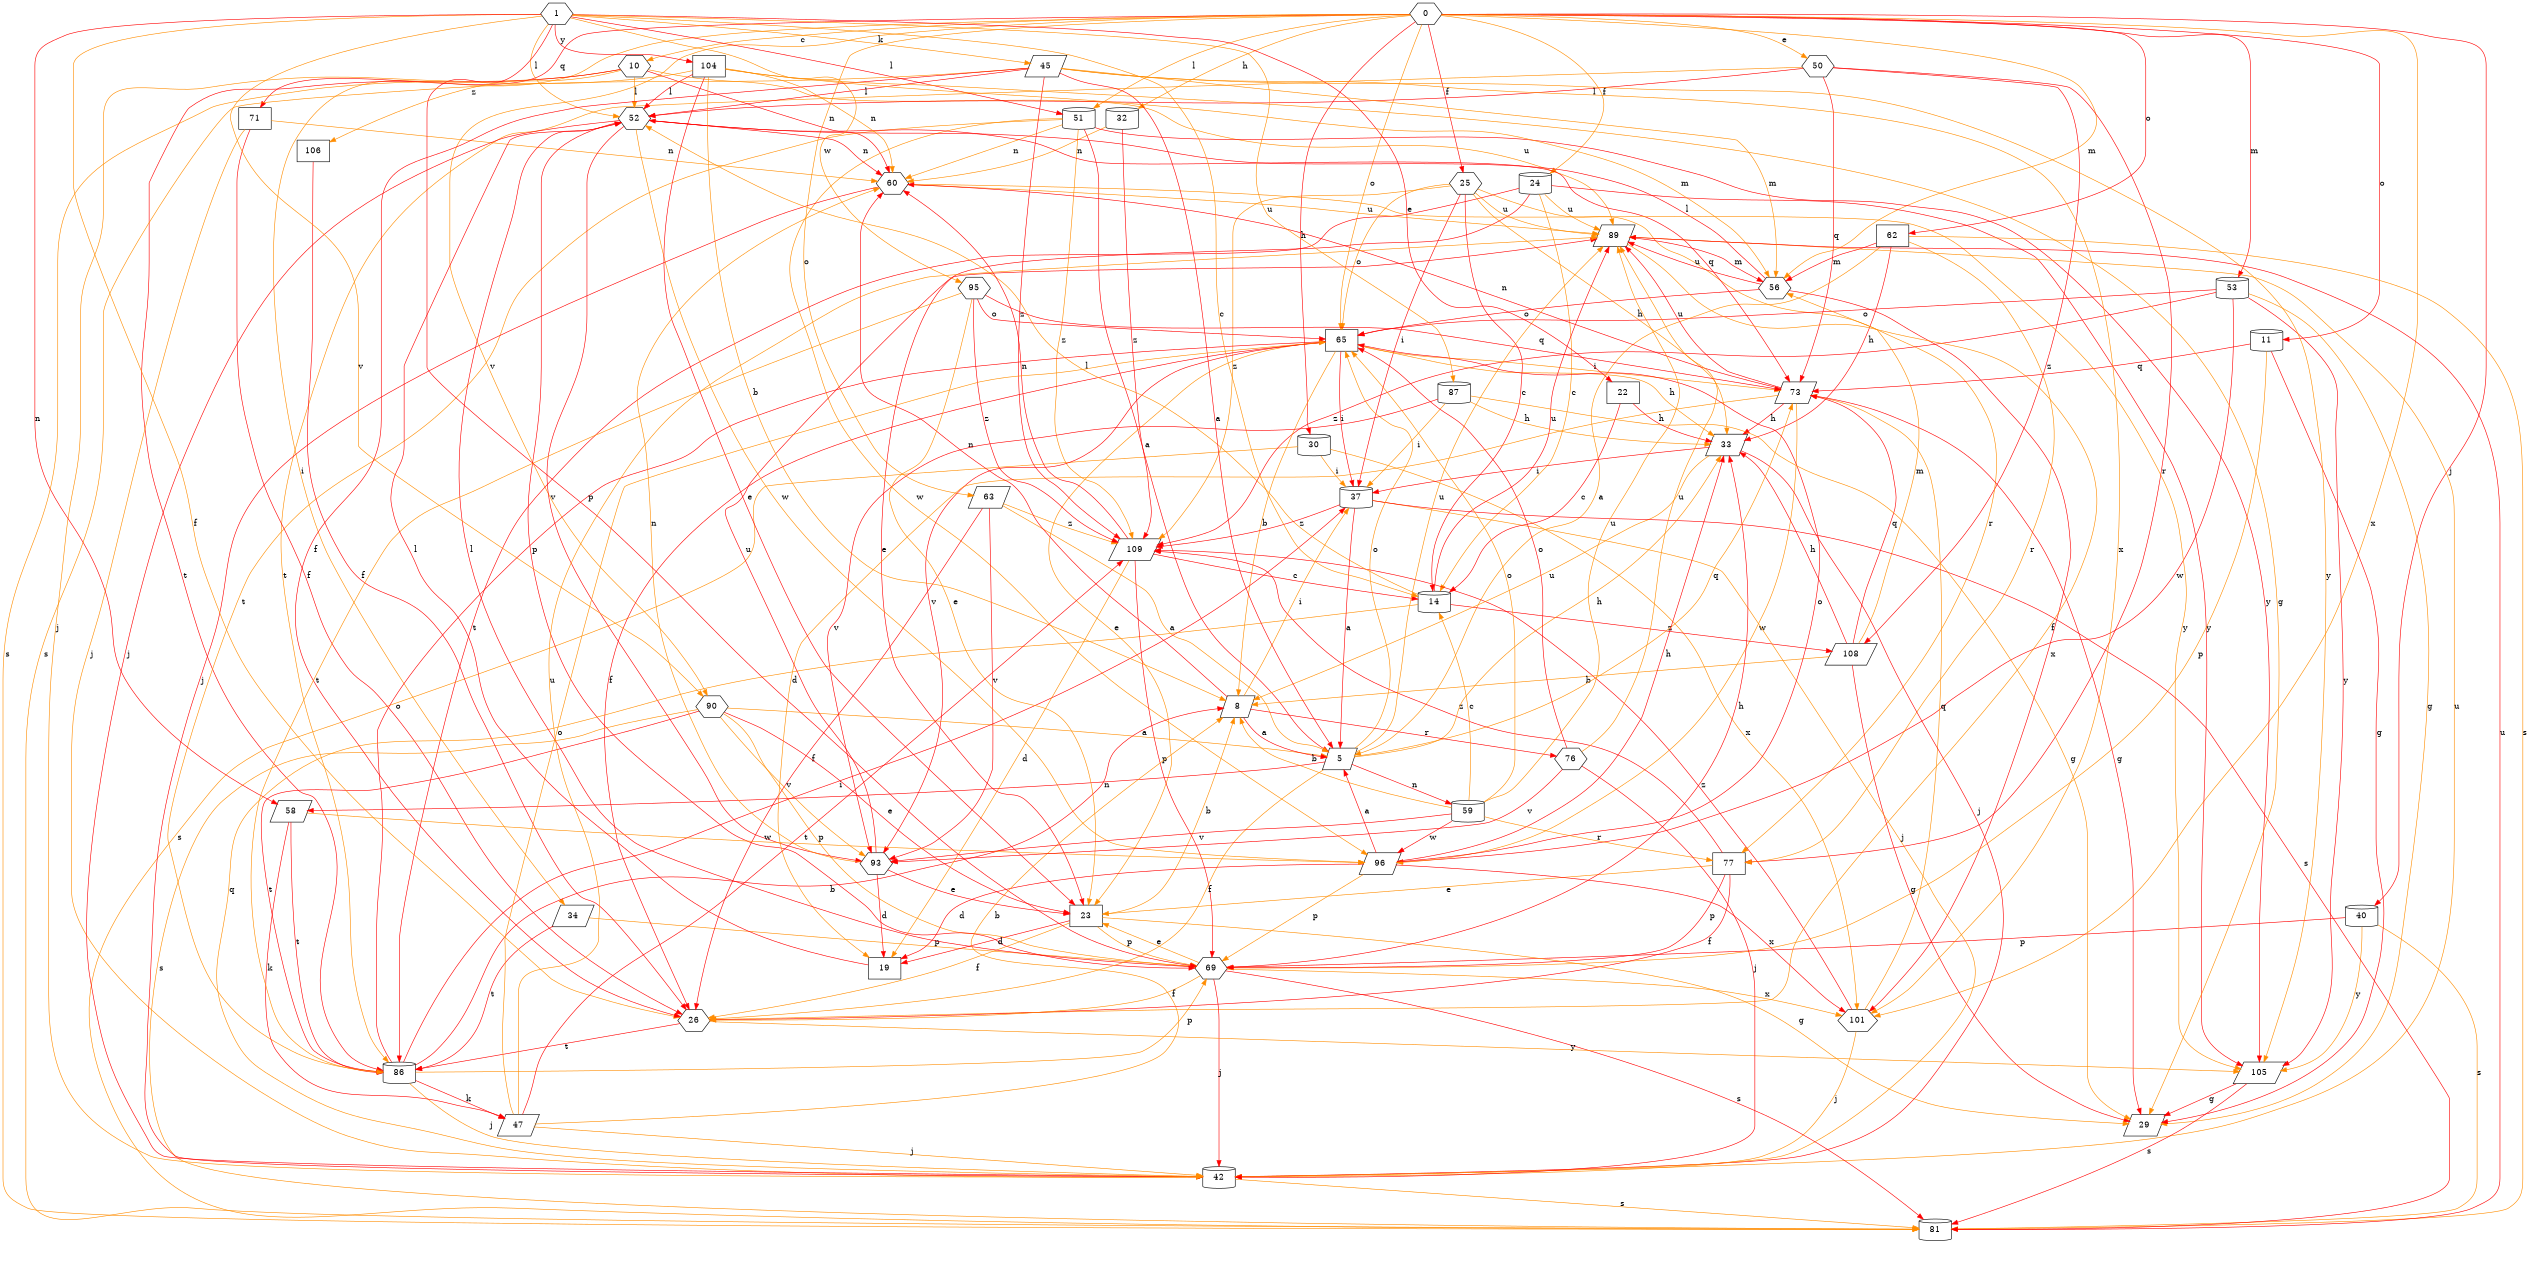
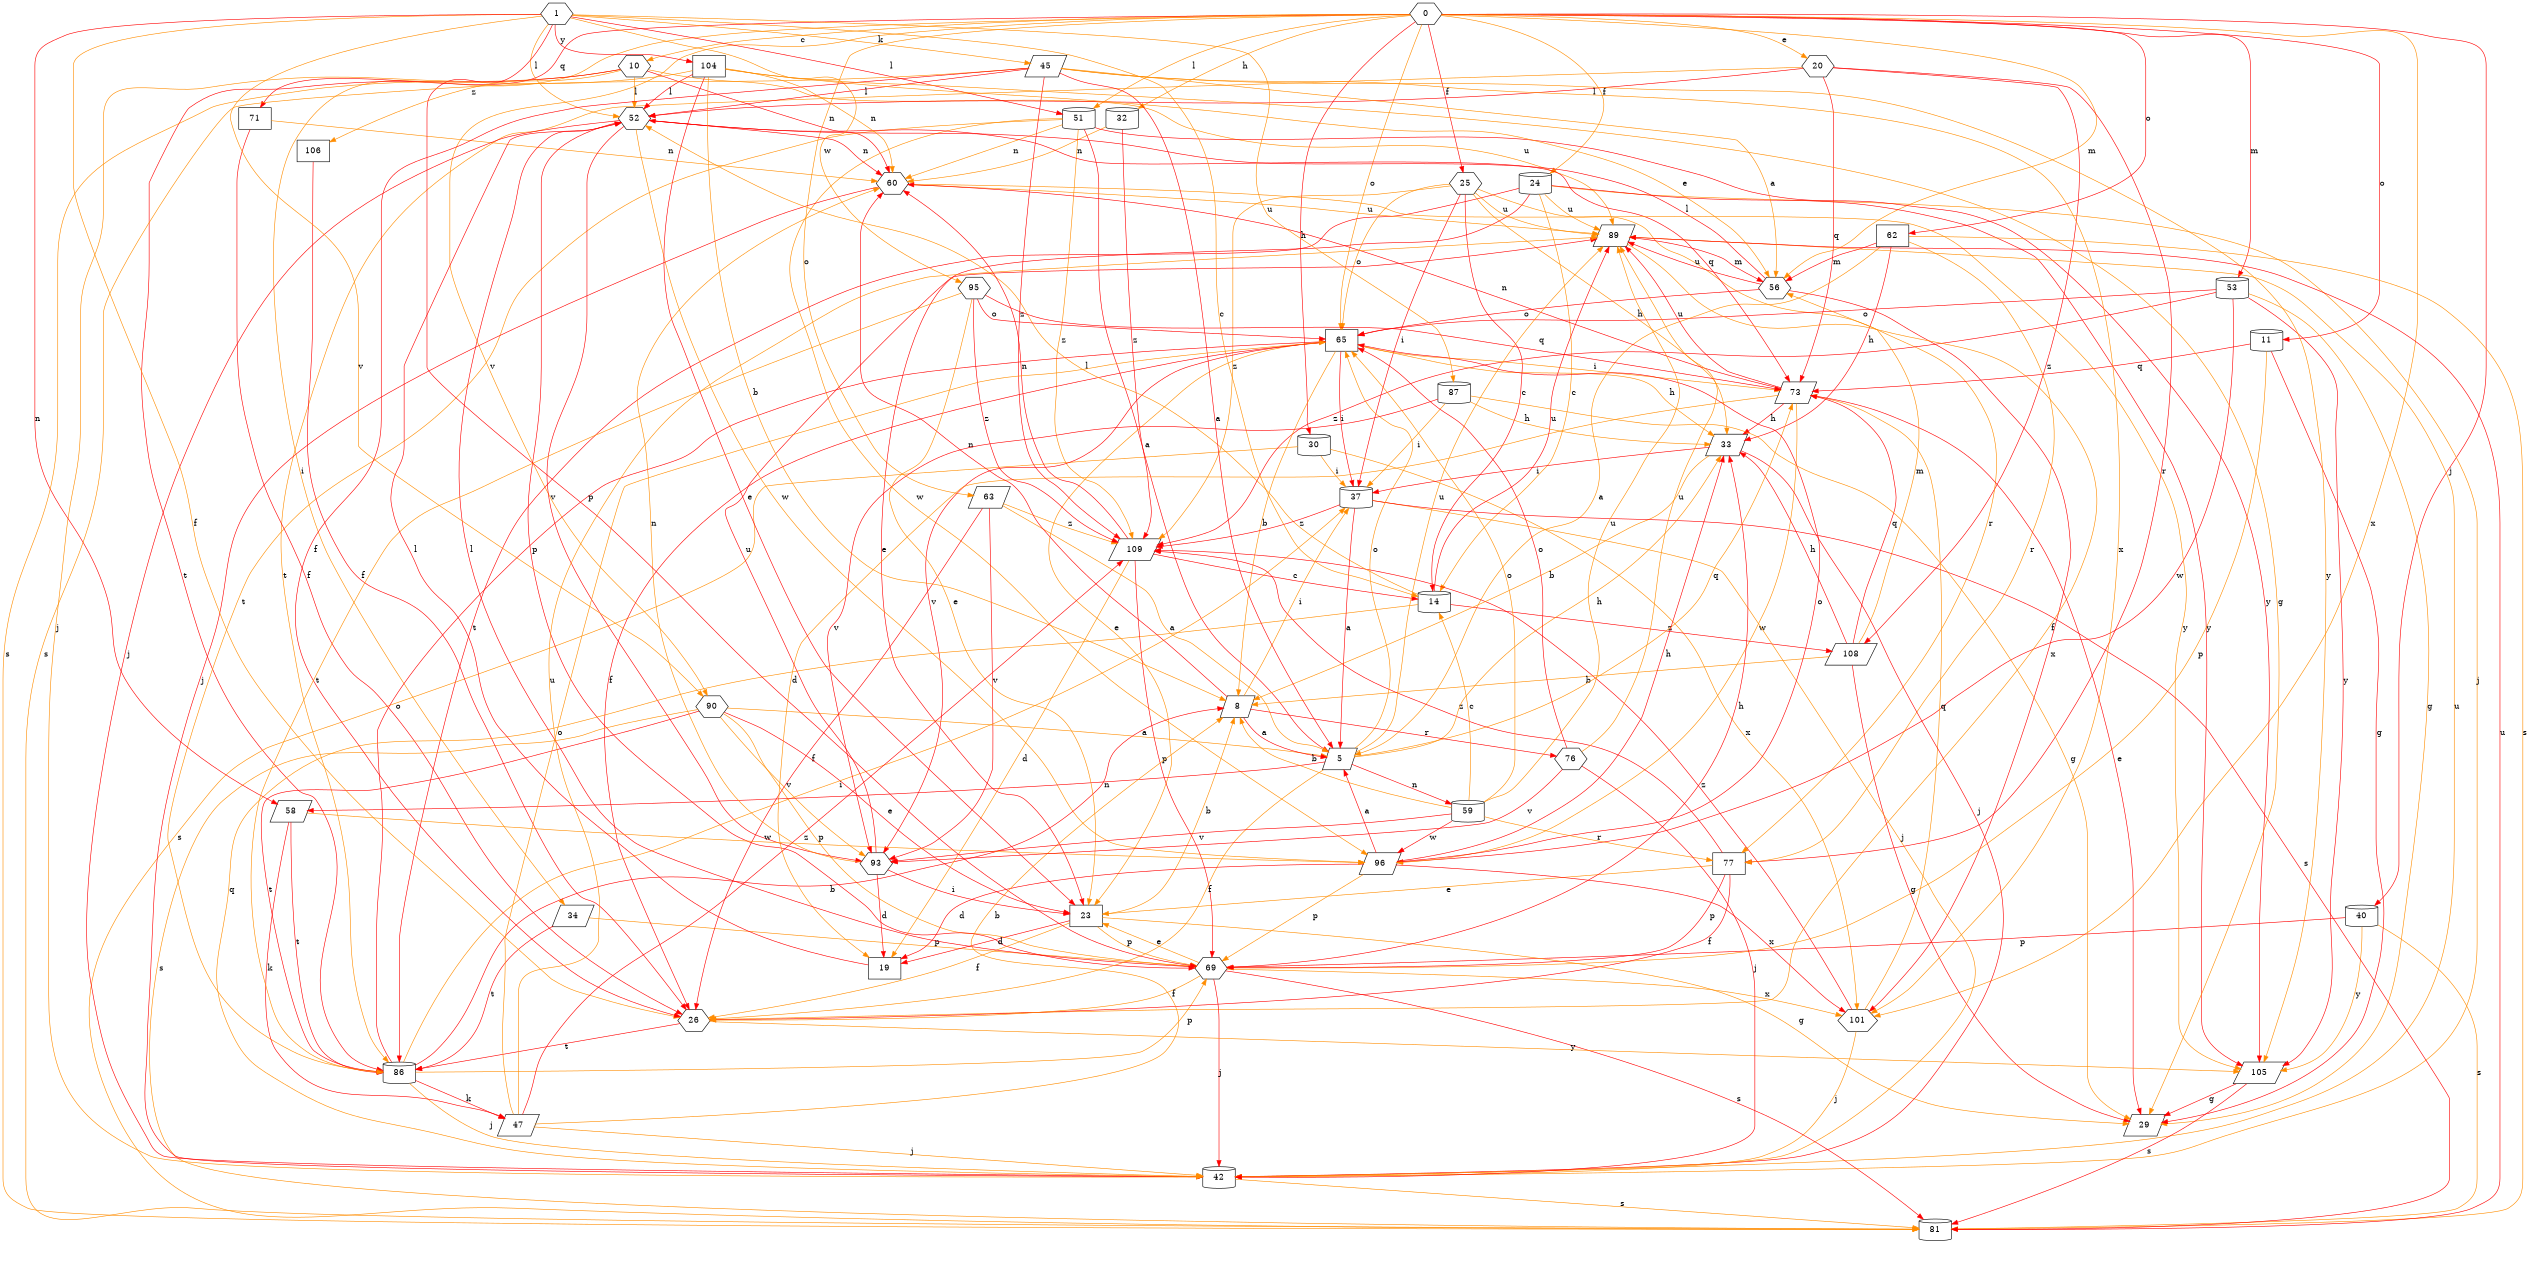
node "50": label "50" -> "20"
edge "104" -> "56": label "m" -> "e"
edge "45" -> "56": label "m" -> "a"
node "22": removed
edge "33" -> "8": label "u" -> "b"
edge "73" -> "29": label "g" -> "e"
edge "86" -> "37": color red -> darkorange
edge "47" -> "109": label "t" -> "z"
edge "93" -> "23": label "e" -> "i"
edge "71" -> "42": now "24" -> "42"
